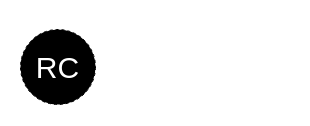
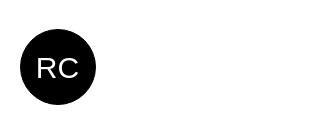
node "RC": style dashed -> solid
